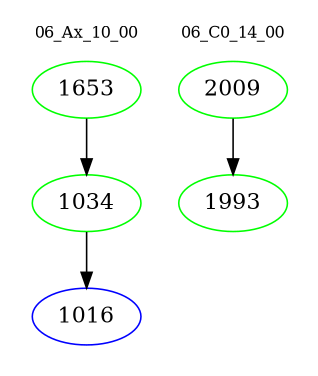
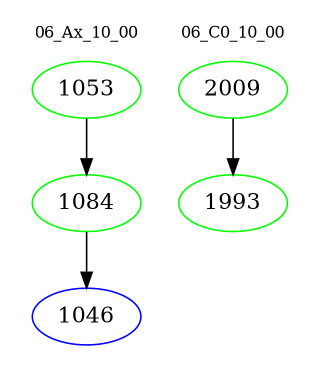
cluster "06_C0_14_00": label "06_C0_14_00" -> "06_C0_10_00"
node "1653": label "1653" -> "1053"
node "1034": label "1034" -> "1084"
node "1016": label "1016" -> "1046"
